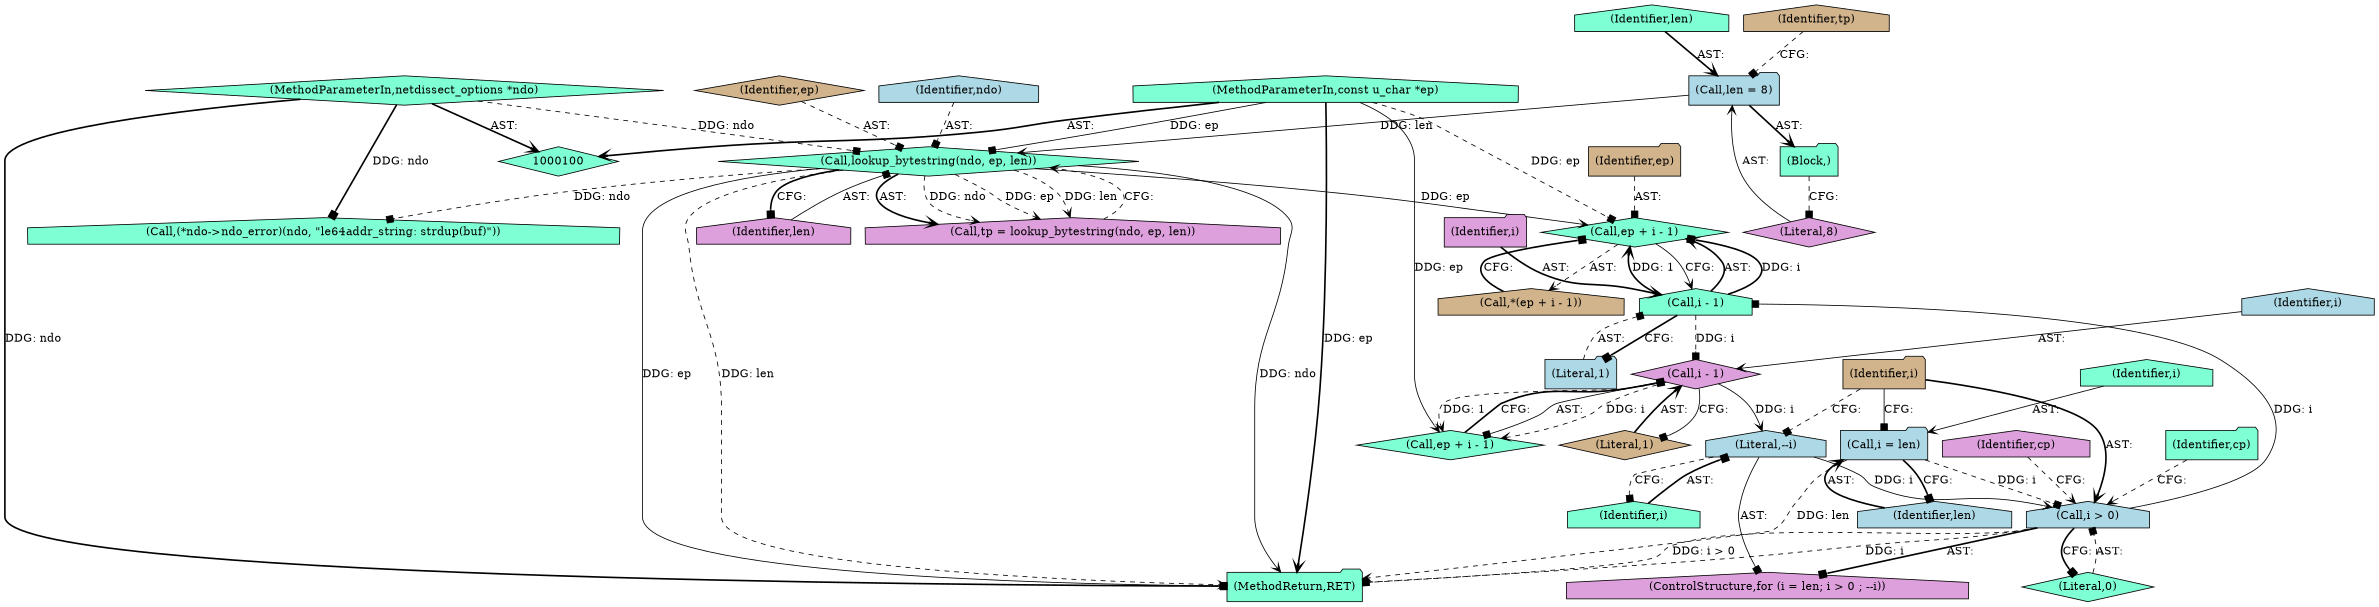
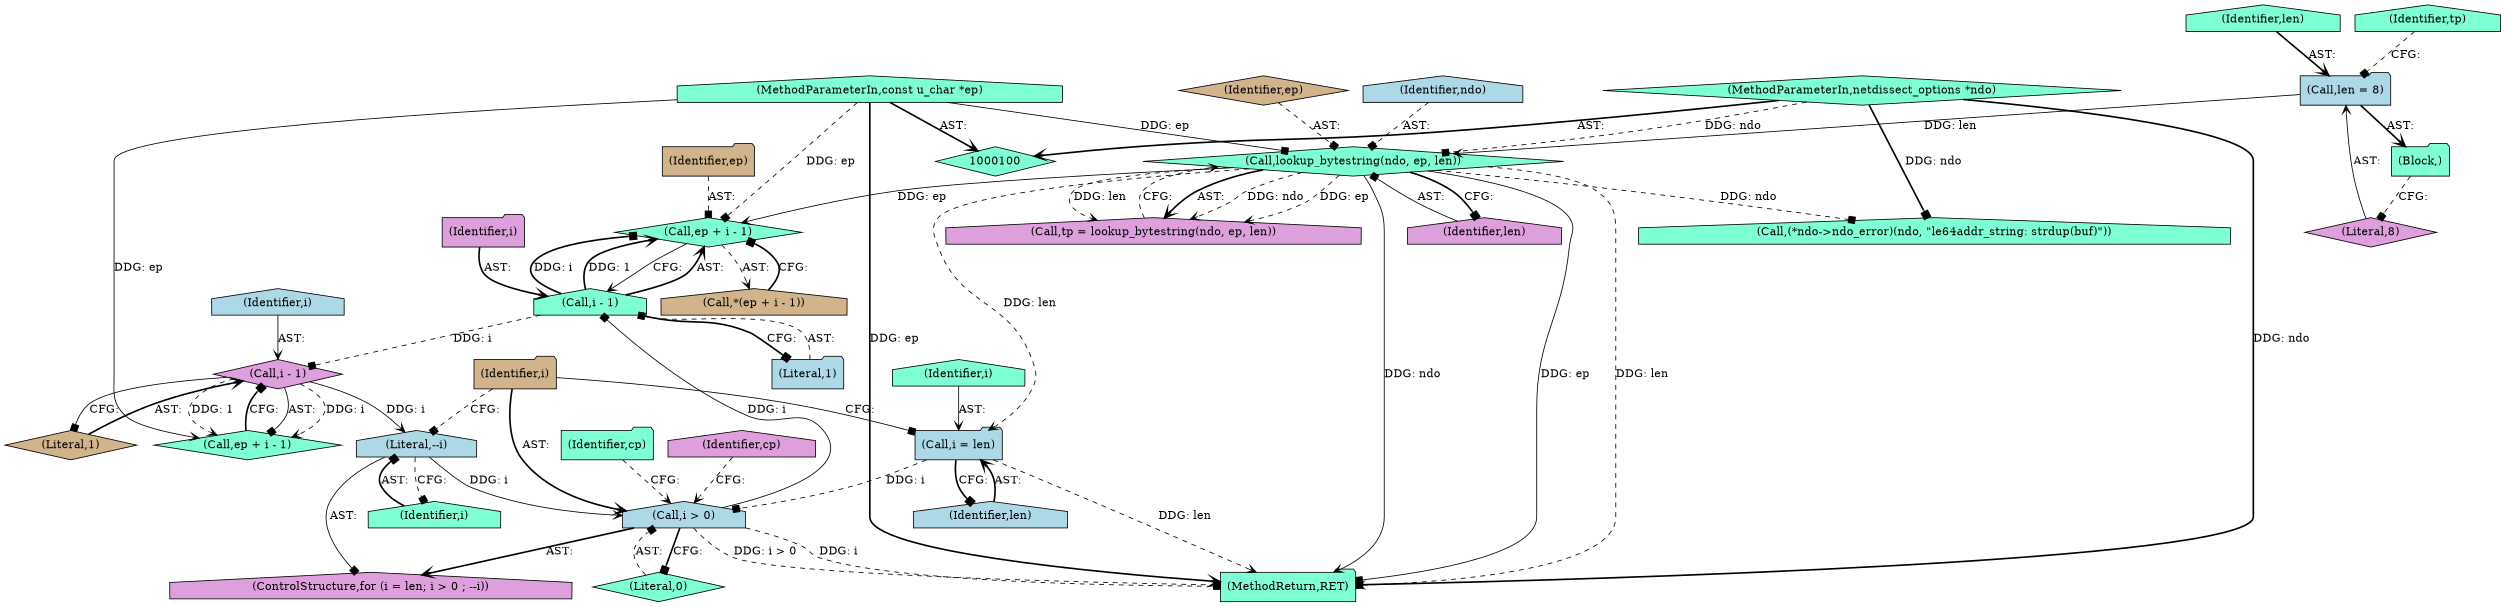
node "(Identifier,tp)": fillcolor tan -> aquamarine
edge "(Call,lookup_bytestring(ndo, ep, len))" -> "(Call,i = len)": added, label "DDG: len"
edge "(Call,i > 0)" -> "(ControlStructure,for (i = len; i > 0 ; --i))": arrowhead box -> vee
